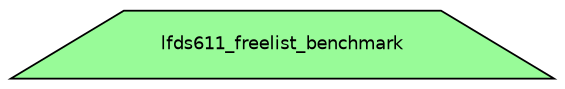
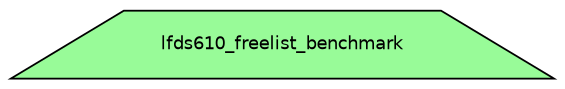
node "lfds611_freelist_benchmark": label "lfds611_freelist_benchmark" -> "lfds610_freelist_benchmark"
